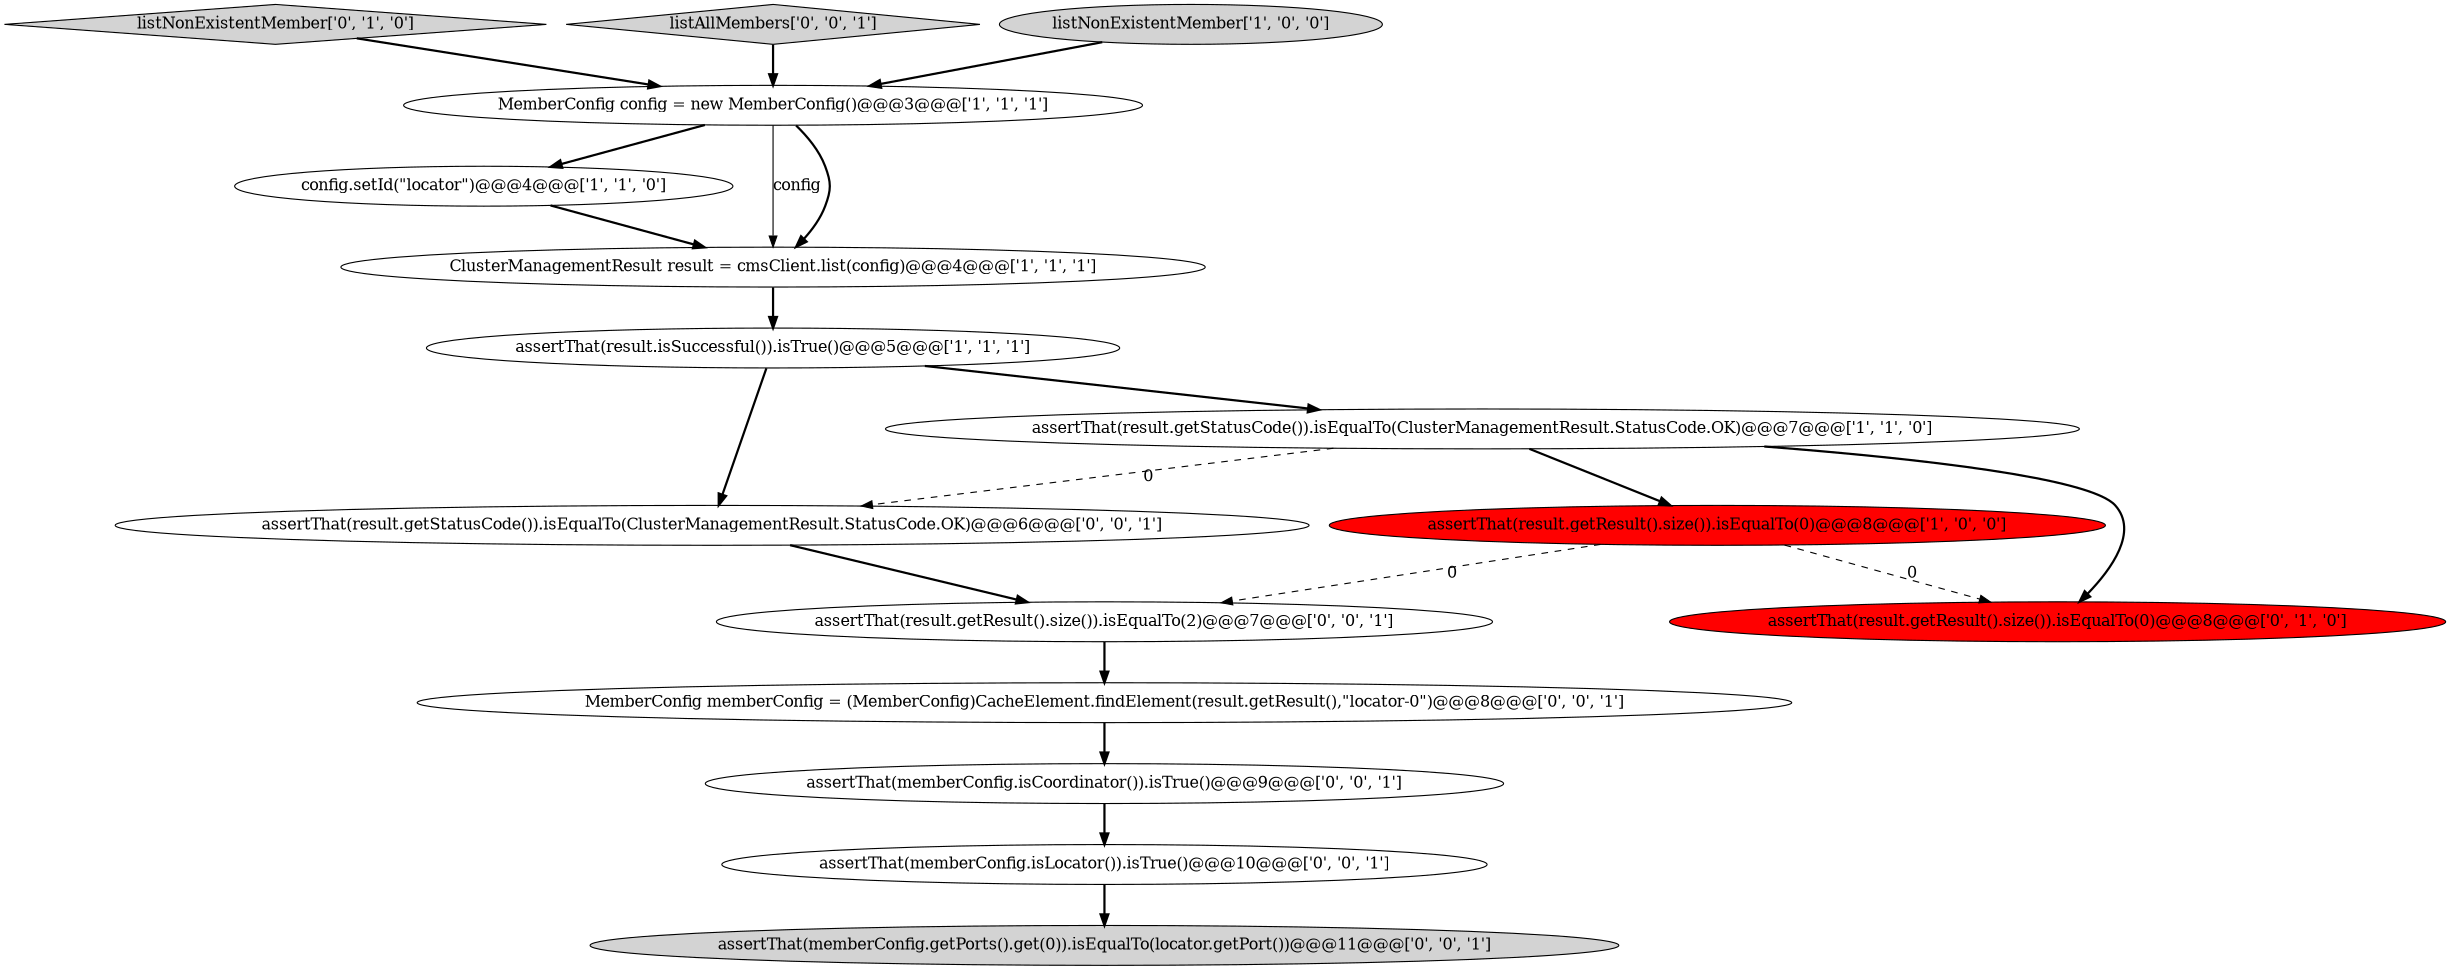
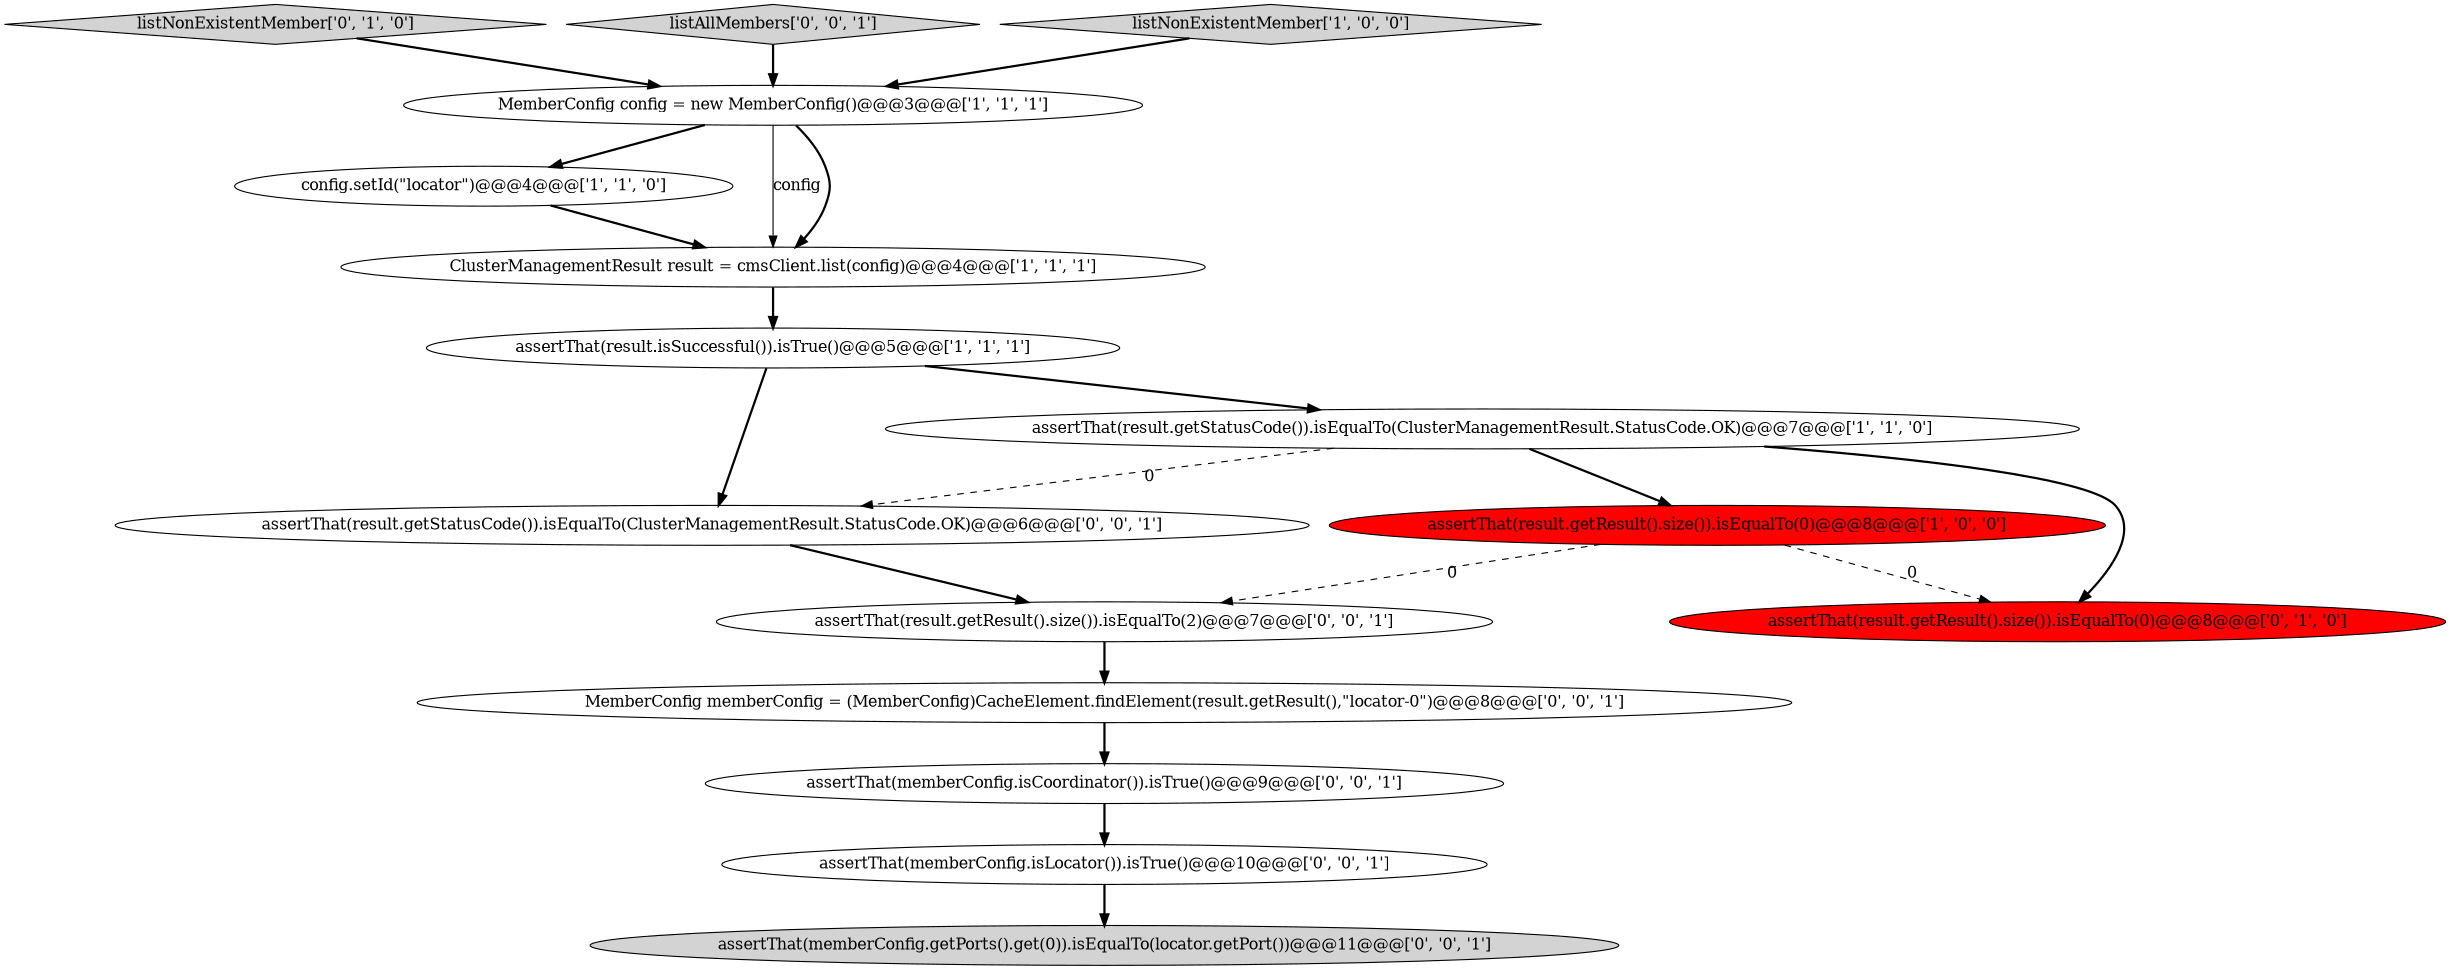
node "listNonExistentMember['1', '0', '0']": shape ellipse -> diamond
